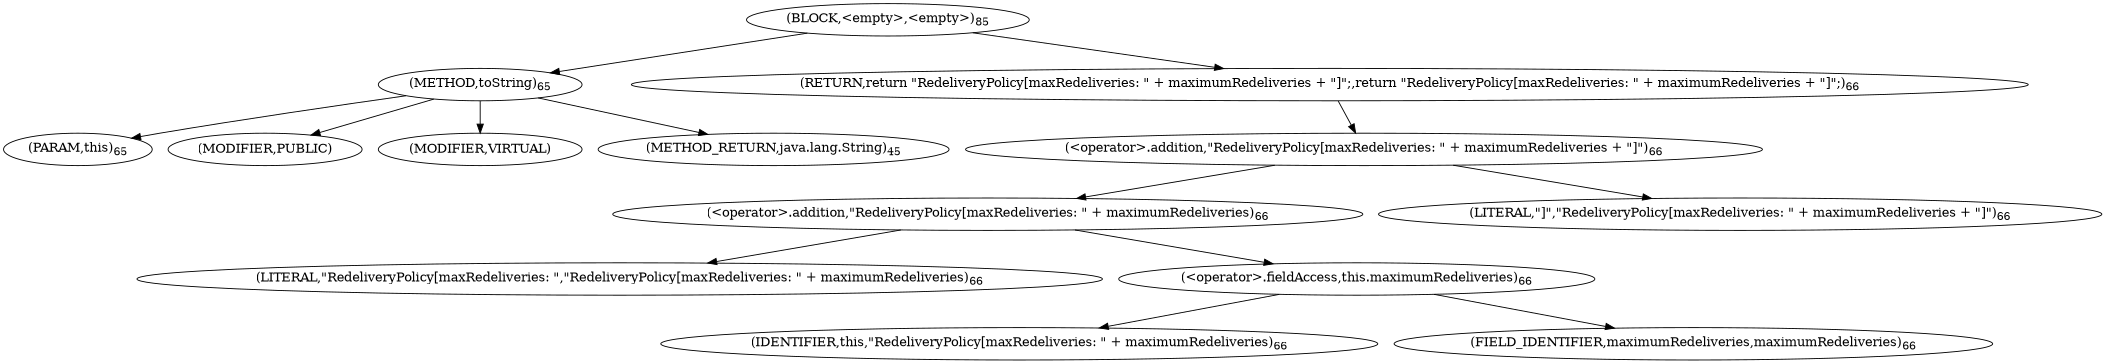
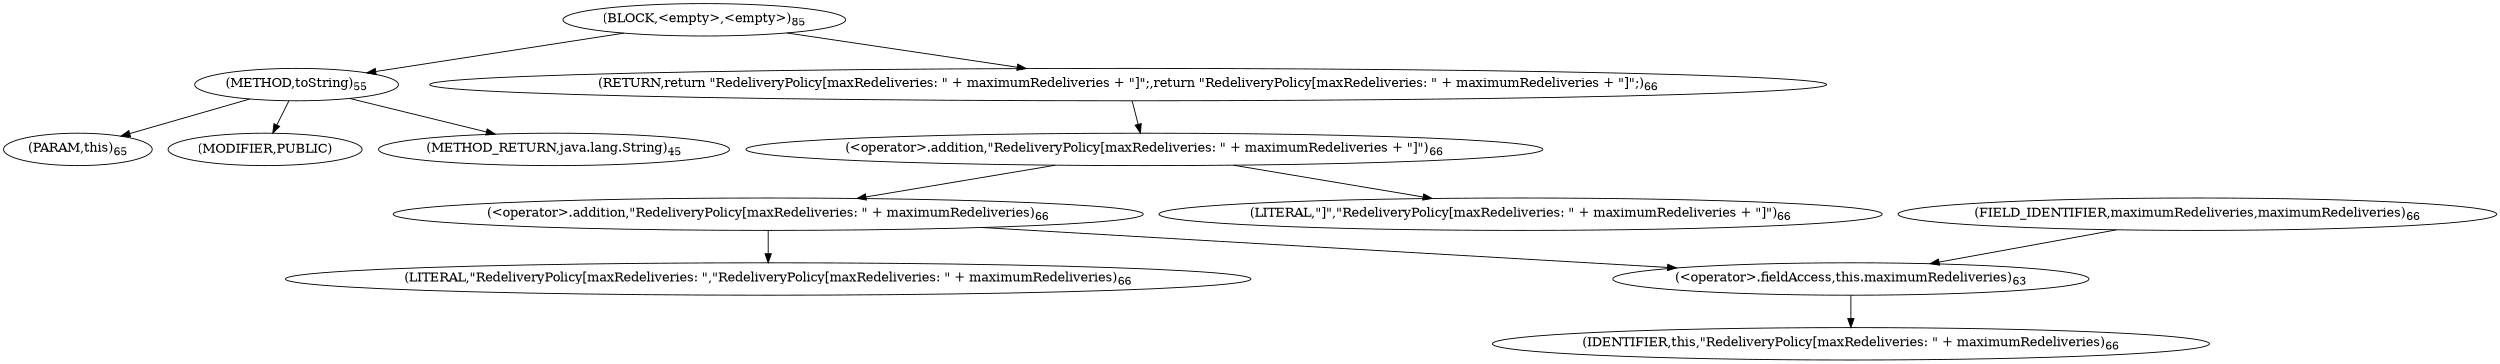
node "(METHOD,toString)": text "65" -> "55"
node "(MODIFIER,VIRTUAL)": removed
node "(<operator>.fieldAccess,this.maximumRedeliveries)": text "66" -> "63"
edge "(<operator>.fieldAccess,this.maximumRedeliveries)" -> "(FIELD_IDENTIFIER,maximumRedeliveries,maximumRedeliveries)": reversed
